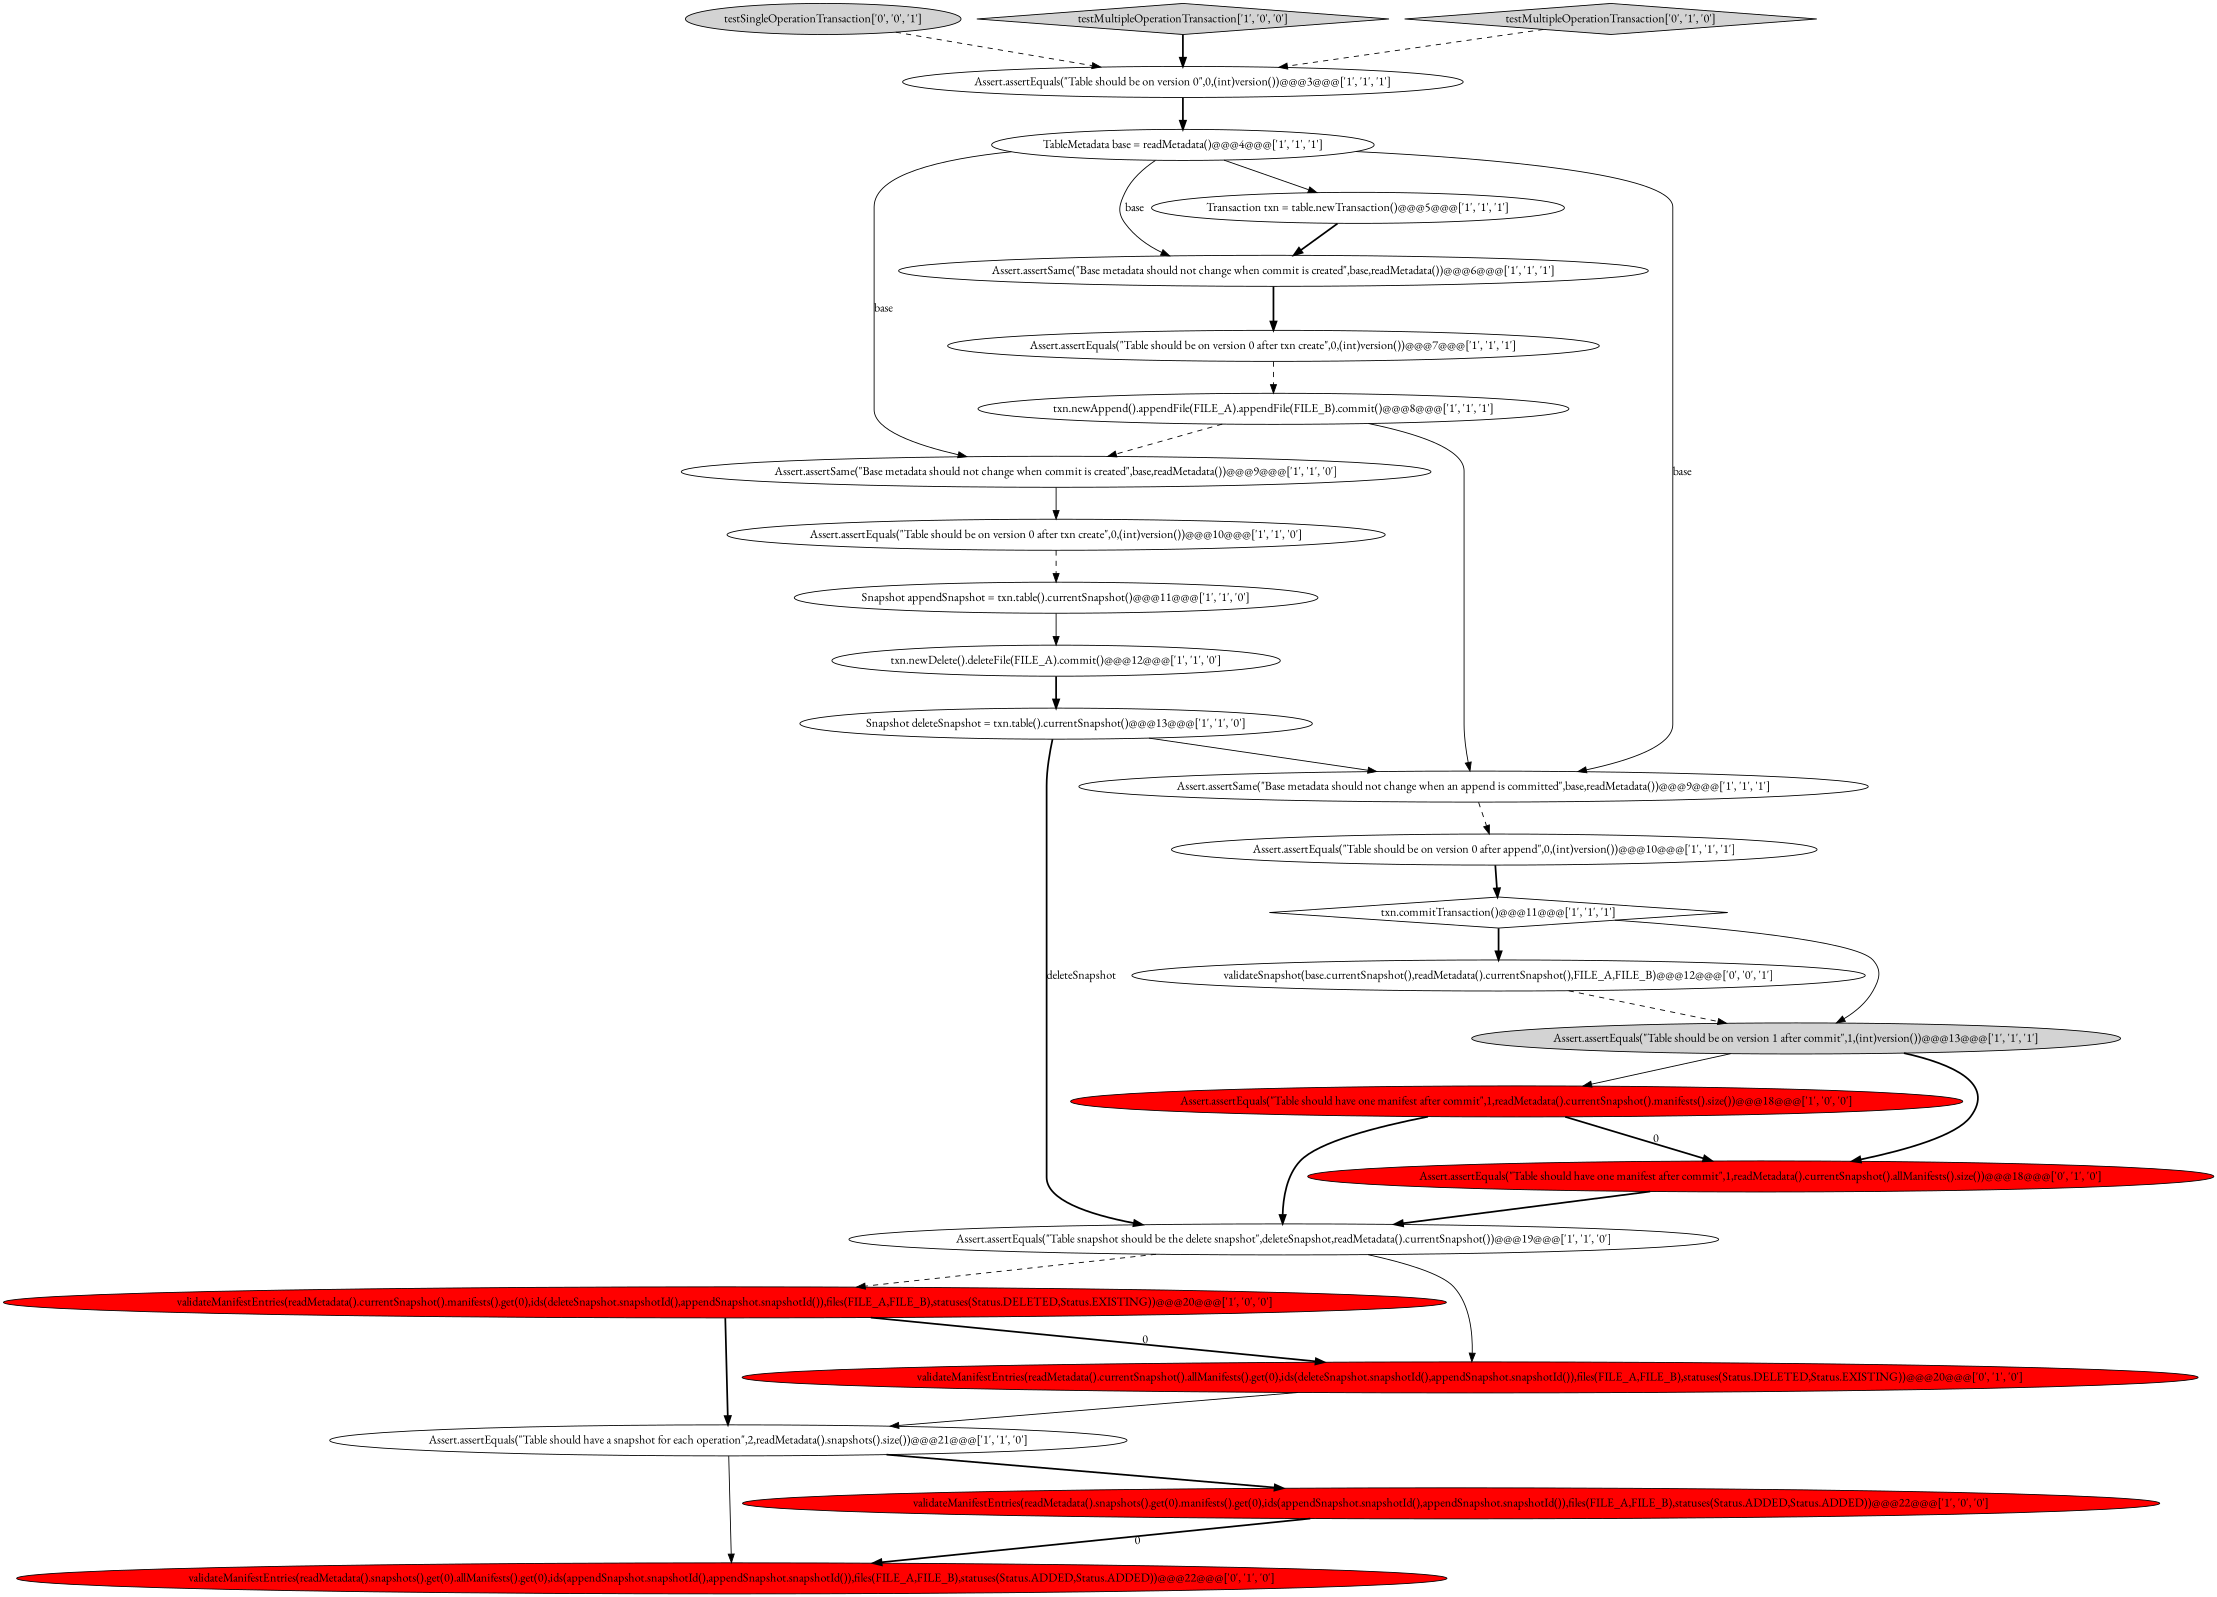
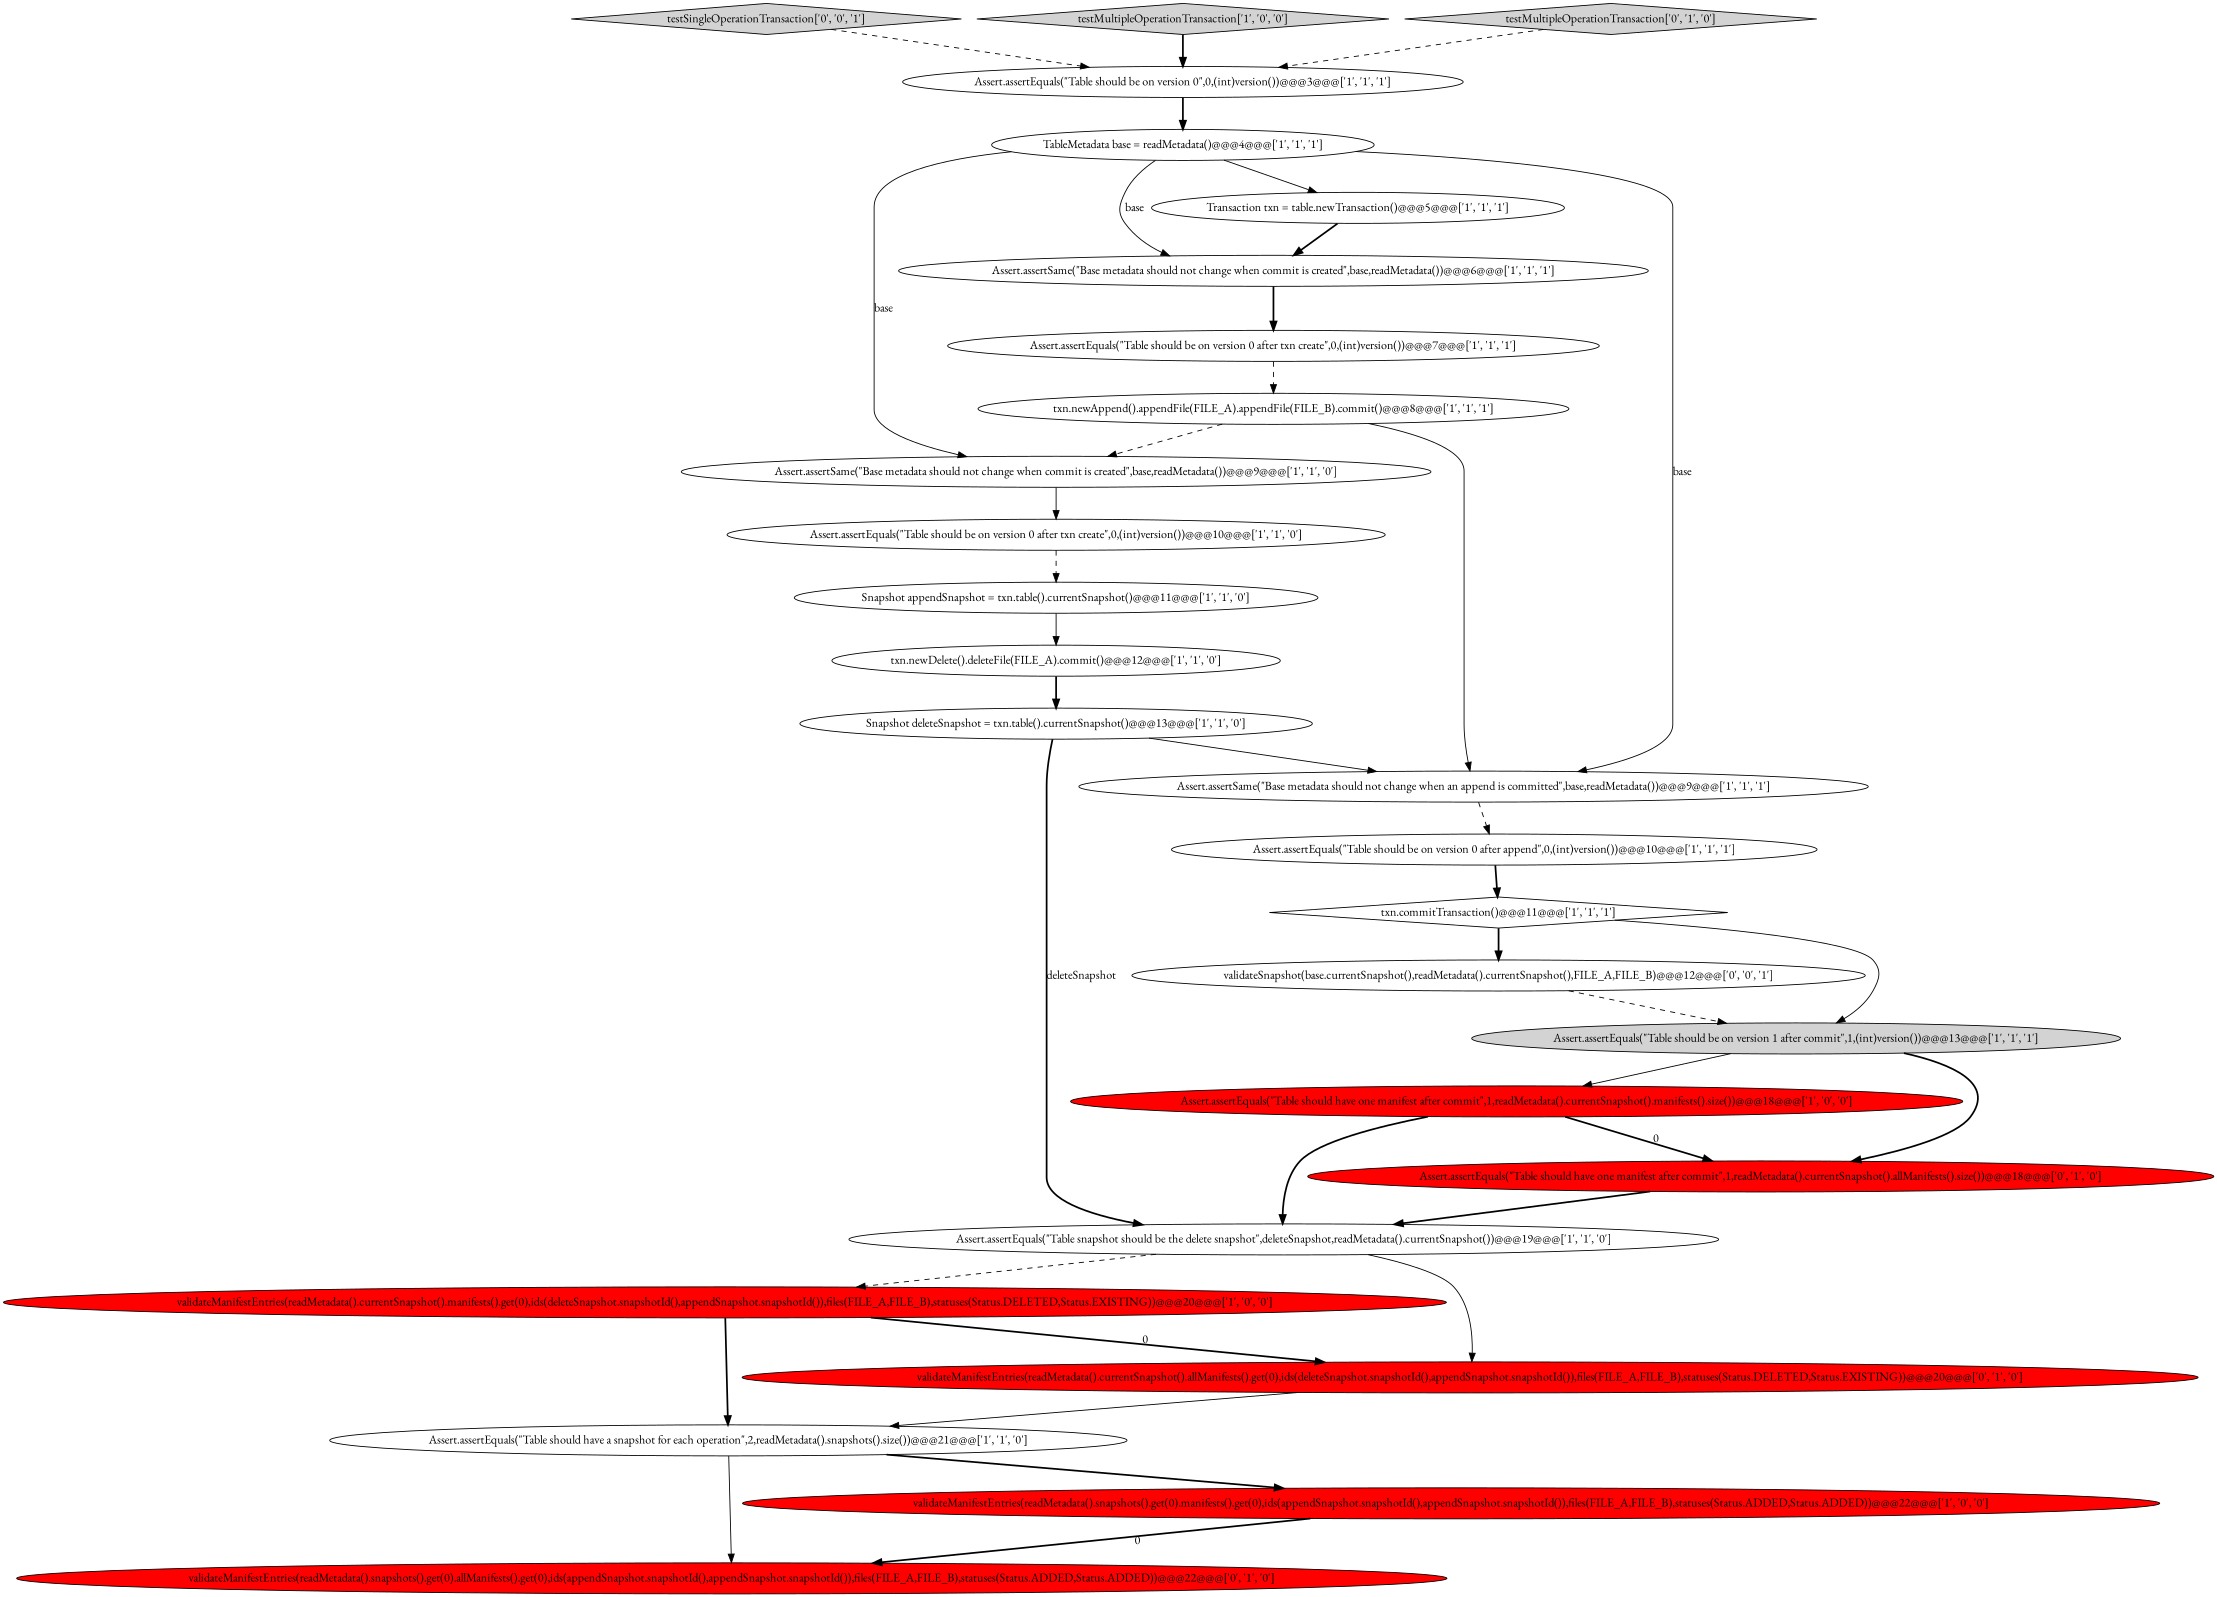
node "testSingleOperationTransaction['0', '0', '1']": shape ellipse -> diamond
